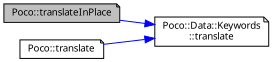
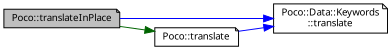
edge "Poco::translateInPlace" -> "Poco::translate": added
